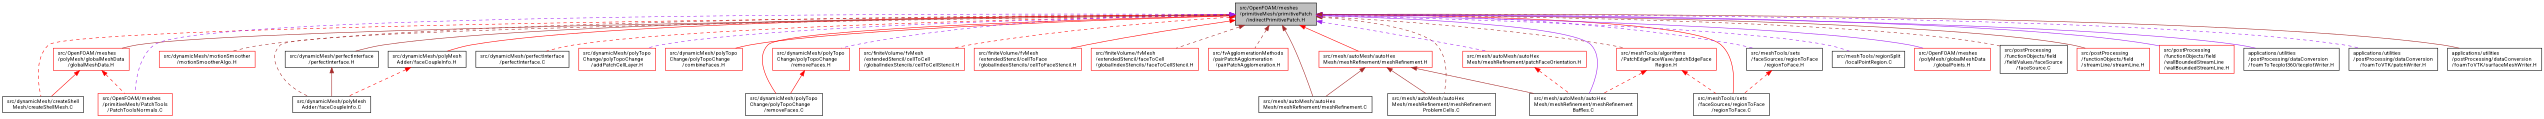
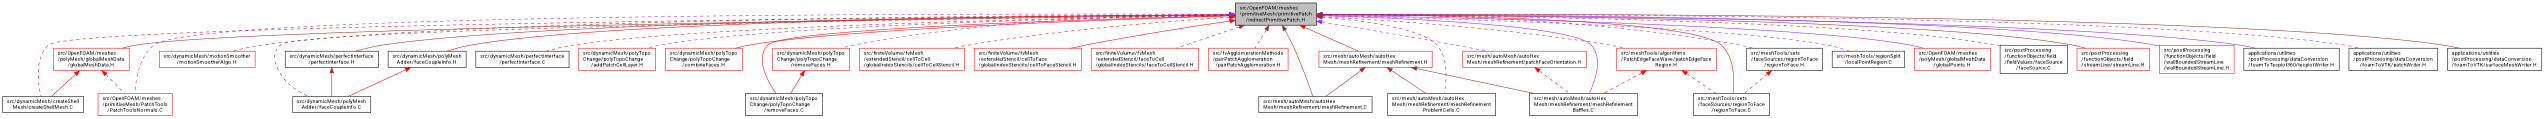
edge "src/dynamicMesh/polyMesh Adder/faceCoupleInfo.C" -> "src/dynamicMesh/polyMesh Adder/faceCoupleInfo.H": style dashed -> solid
